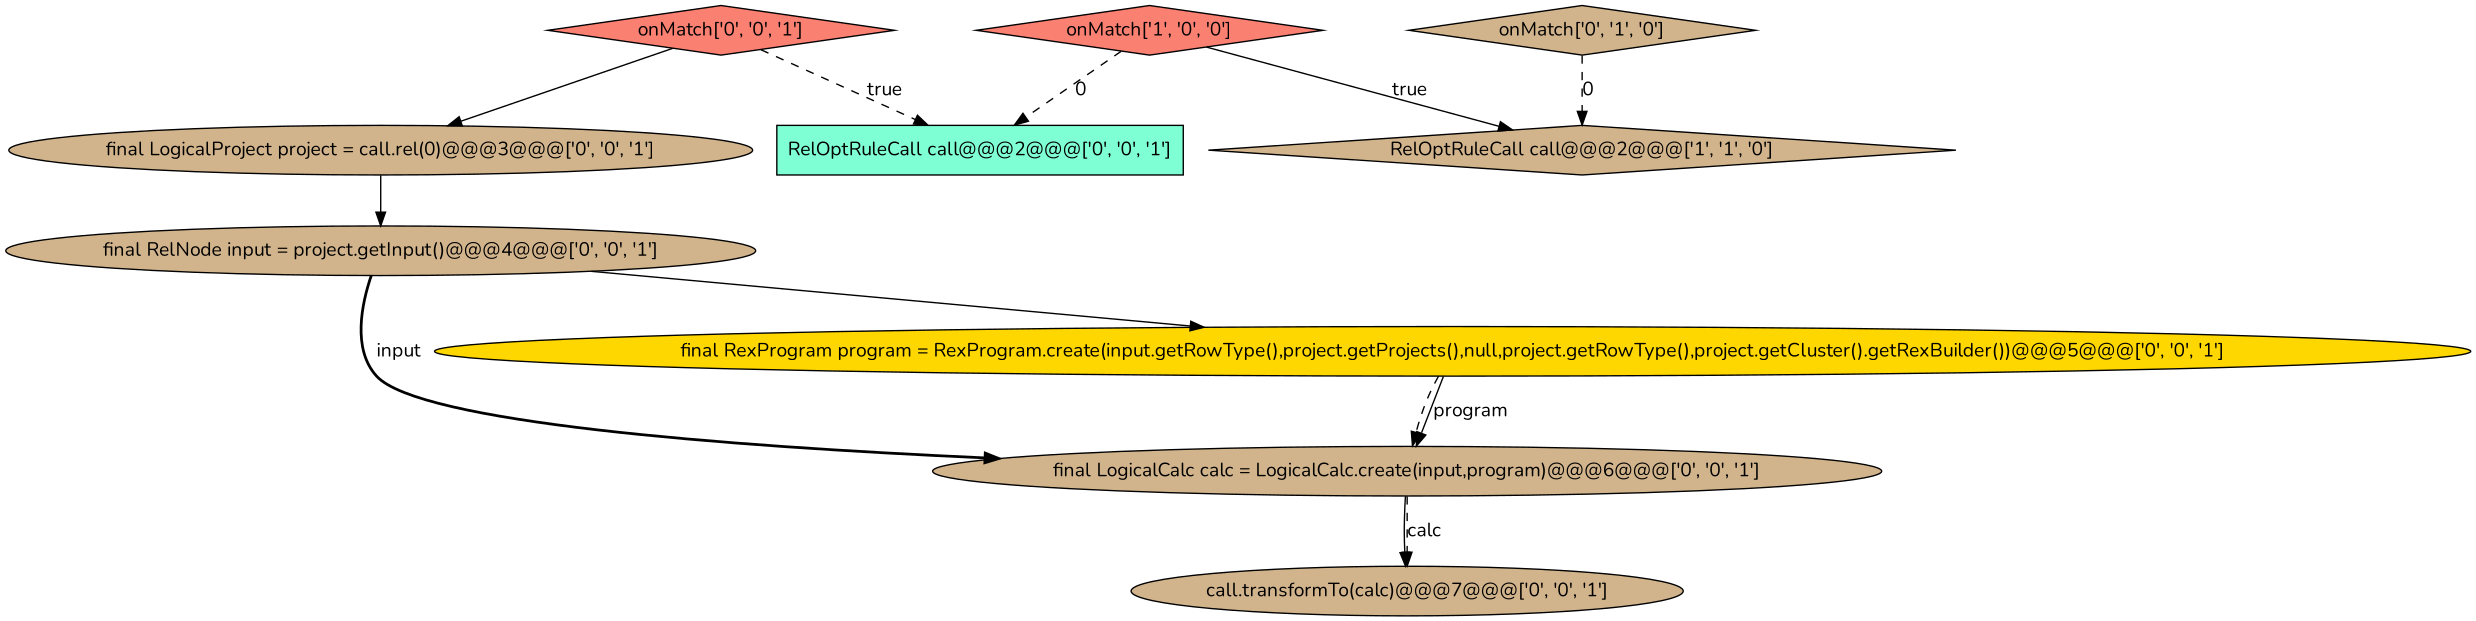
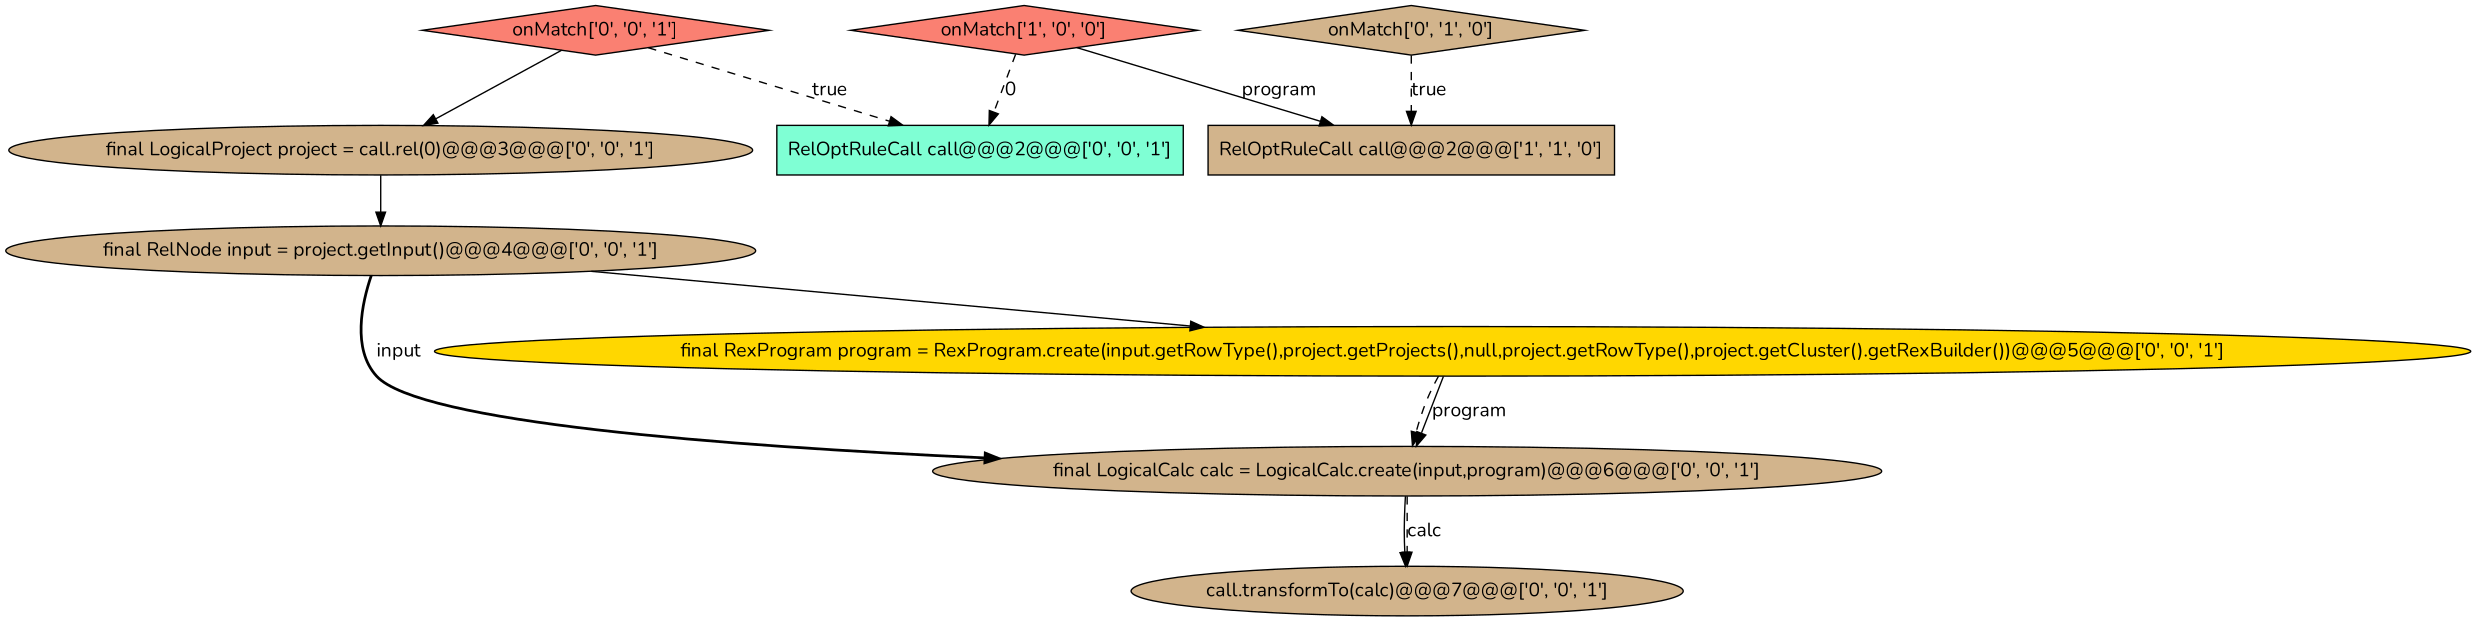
edge "onMatch['1', '0', '0']" -> "RelOptRuleCall call@@@2@@@['1', '1', '0']": label "true" -> "program"
edge "onMatch['0', '1', '0']" -> "RelOptRuleCall call@@@2@@@['1', '1', '0']": label "0" -> "true"
node "RelOptRuleCall call@@@2@@@['1', '1', '0']": shape diamond -> box
